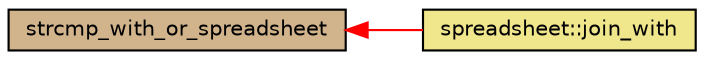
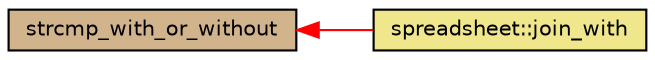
node "strcmp_with_or_spreadsheet": label "strcmp_with_or_spreadsheet" -> "strcmp_with_or_without"
